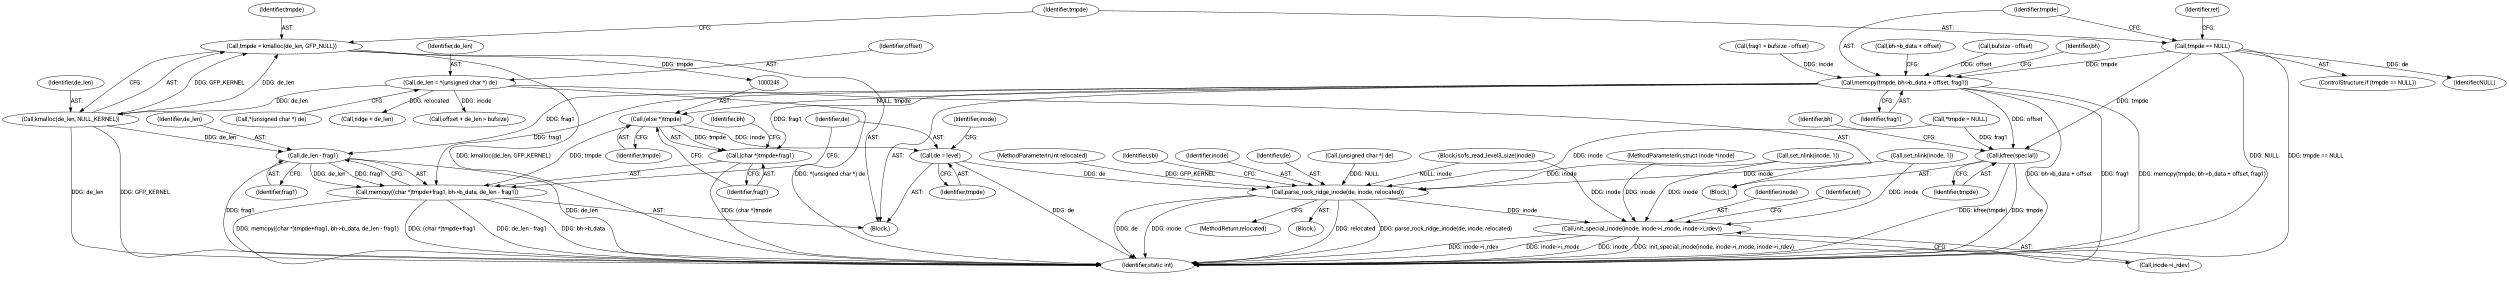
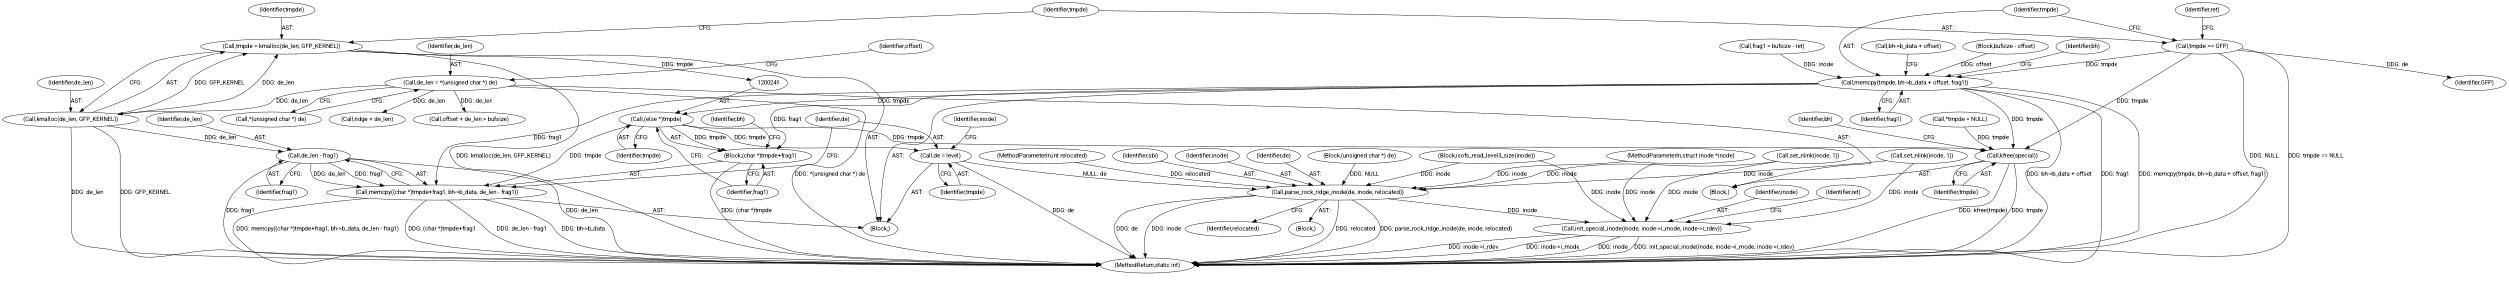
node "(Call,tmpde = kmalloc(de_len, GFP_NULL))": label "(Call,tmpde = kmalloc(de_len, GFP_NULL))" -> "(Call,tmpde = kmalloc(de_len, GFP_KERNEL))"
node "(Call,frag1 = bufsize - offset)": label "(Call,frag1 = bufsize - offset)" -> "(Call,frag1 = bufsize - ret)"
node "(Call,bufsize - offset)": label "(Call,bufsize - offset)" -> "(Block,bufsize - offset)"
node "(Call,tmpde == NULL)": label "(Call,tmpde == NULL)" -> "(Call,tmpde == GFP)"
edge "(Identifier,offset)" -> "(Call,de_len = *(unsigned char *) de)": label "AST: " -> "CFG: "
node "1000249": label "1000249" -> "1200249"
node "(ControlStructure,if (tmpde == NULL))": removed
node "(Identifier,NULL)": label "(Identifier,NULL)" -> "(Identifier,GFP)"
edge "(Call,de_len = *(unsigned char *) de)" -> "(Call,*(unsigned char *) de)": added, label "CFG:"
edge "(Call,memcpy(tmpde, bh->b_data + offset, frag1))" -> "(Call,de_len - frag1)": removed, label "DDG: frag1"
edge "(Call,de_len = *(unsigned char *) de)" -> "(Call,ridge + de_len)": label "DDG: relocated" -> "DDG: de_len"
edge "(Call,de_len = *(unsigned char *) de)" -> "(Call,offset + de_len > bufsize)": label "DDG: inode" -> "DDG: de_len"
edge "(Call,memcpy(tmpde, bh->b_data + offset, frag1))" -> "(Call,(else *)tmpde)": label "NULL: tmpde" -> "DDG: tmpde"
node "(Call,kmalloc(de_len, NULL_KERNEL))": label "(Call,kmalloc(de_len, NULL_KERNEL))" -> "(Call,kmalloc(de_len, GFP_KERNEL))"
edge "(Call,memcpy(tmpde, bh->b_data + offset, frag1))" -> "(Call,kfree(special))": label "DDG: offset" -> "DDG: tmpde"
edge "(Call,*tmpde = NULL)" -> "(Call,parse_rock_ridge_inode(de, inode, relocated))": now "(MethodParameterIn,struct inode *inode)" -> "(Call,parse_rock_ridge_inode(de, inode, relocated))"
edge "(Call,(else *)tmpde)" -> "(Call,de = level)": label "DDG: inode" -> "DDG: tmpde"
edge "(Call,*tmpde = NULL)" -> "(Call,kfree(special))": label "DDG: frag1" -> "DDG: tmpde"
edge "(Call,(else *)tmpde)" -> "(Call,kfree(special))": added, label "DDG: tmpde"
node "(Call,(char *)tmpde+frag1)": label "(Call,(char *)tmpde+frag1)" -> "(Block,(char *)tmpde+frag1)"
node "(Call,(unsigned char *) de)": label "(Call,(unsigned char *) de)" -> "(Block,(unsigned char *) de)"
edge "(Call,de = level)" -> "(Call,parse_rock_ridge_inode(de, inode, relocated))": label "DDG: de" -> "NULL: de"
edge "(MethodParameterIn,int relocated)" -> "(Call,parse_rock_ridge_inode(de, inode, relocated))": label "DDG: GFP_KERNEL" -> "DDG: relocated"
edge "(Identifier,sbi)" -> "(Call,parse_rock_ridge_inode(de, inode, relocated))": label "CFG: " -> "AST: "
edge "(Block,isofs_read_level3_size(inode))" -> "(Call,parse_rock_ridge_inode(de, inode, relocated))": label "NULL: inode" -> "DDG: inode"
node "(MethodReturn,relocated)": label "(MethodReturn,relocated)" -> "(Identifier,relocated)"
node "(Identifier,static int)": label "(Identifier,static int)" -> "(MethodReturn,static int)"
node "(Call,inode->i_rdev)": removed
